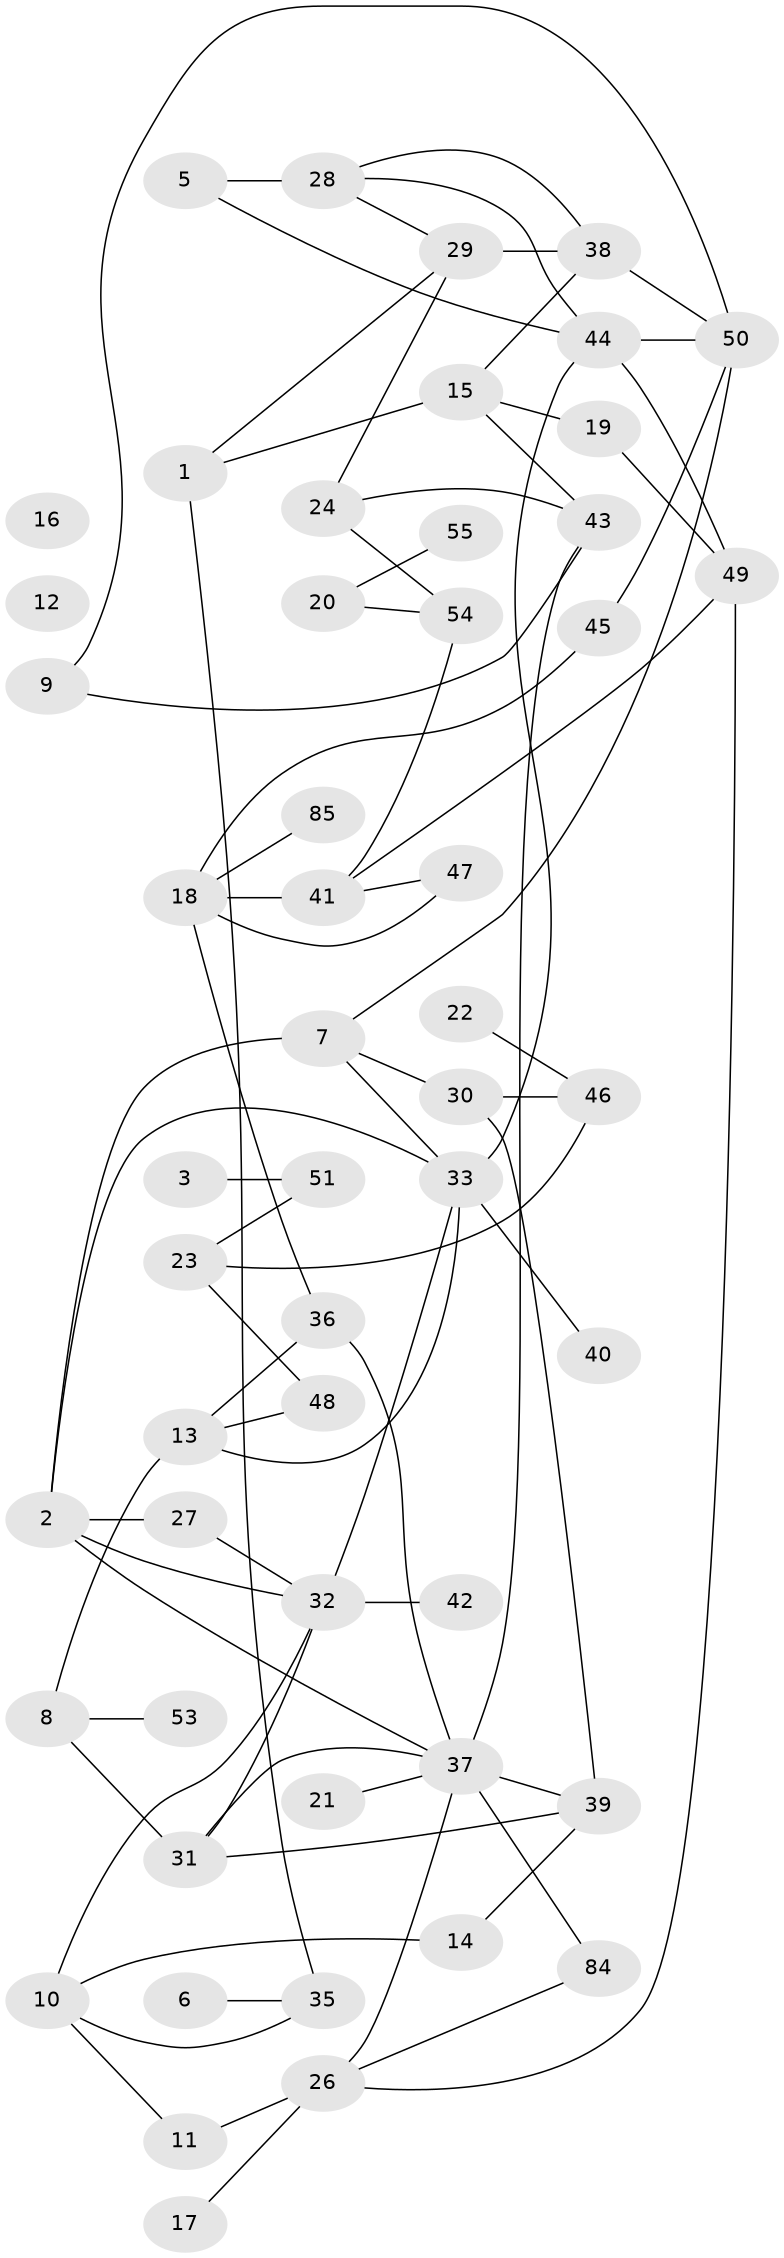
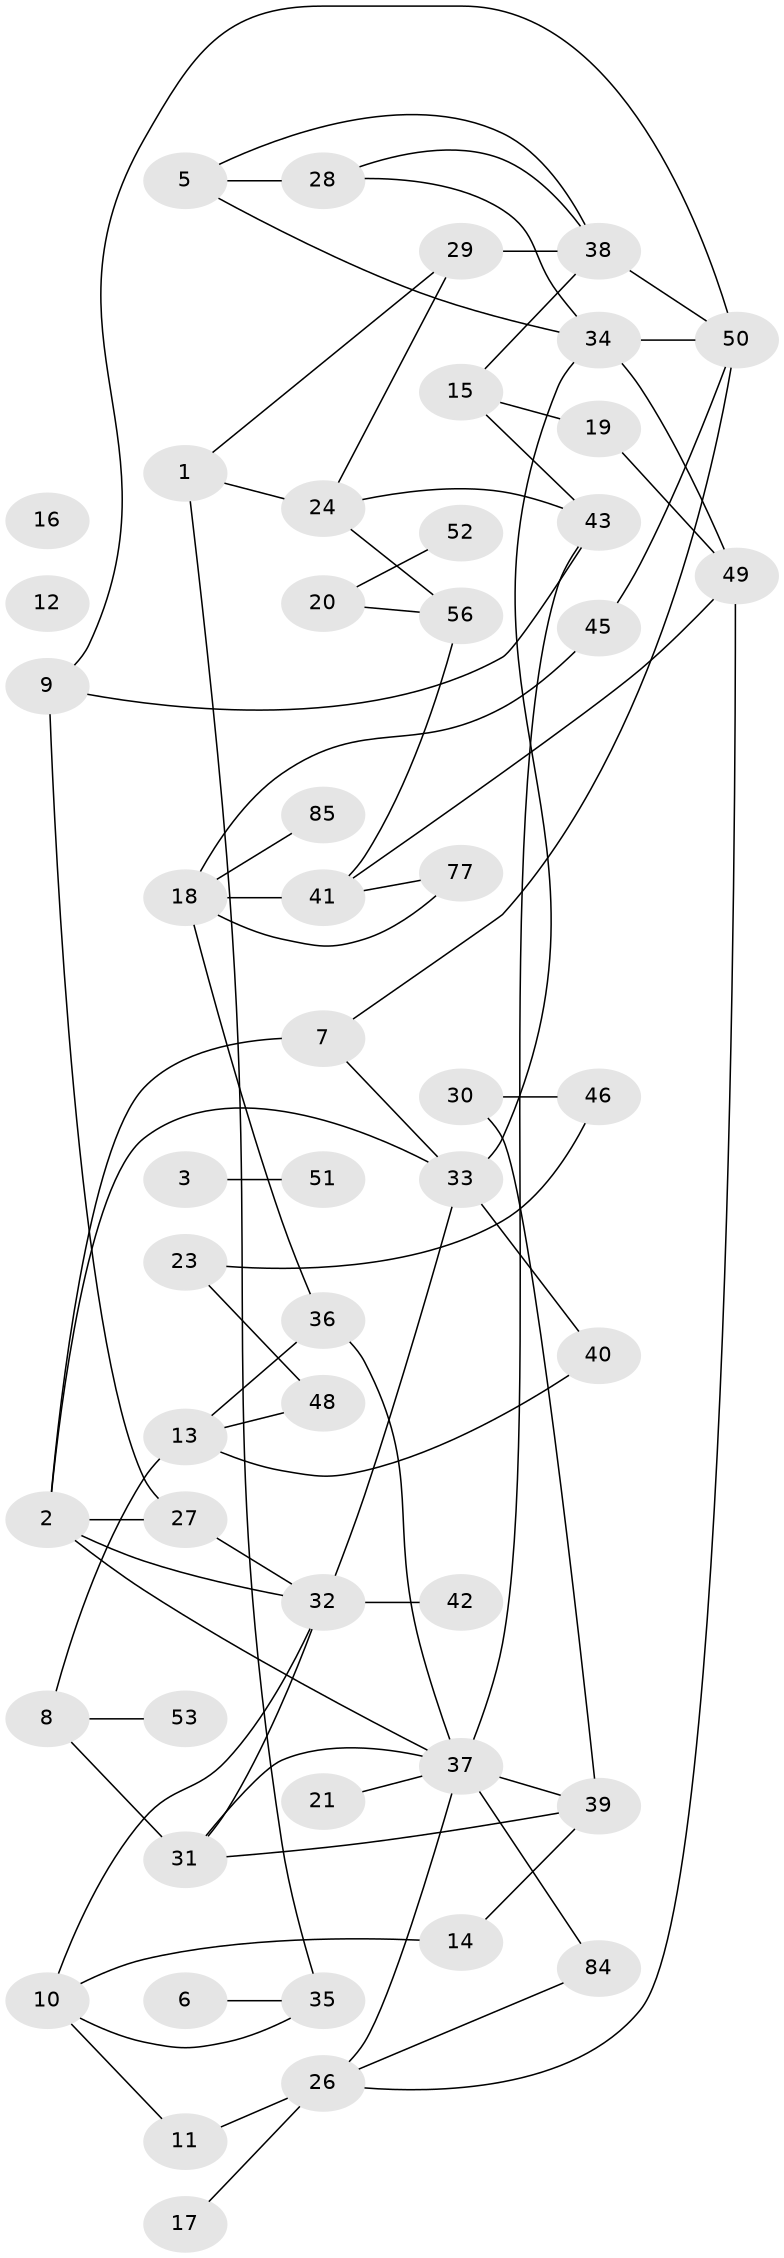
edge "5" -- "38": added
edge "28" -- "29": removed
node "44": label "44" -> "34"
edge "15" -- "1": now "24" -- "1"
node "55": label "55" -> "52"
node "54": label "54" -> "56"
node "47": label "47" -> "77"
node "22": removed
edge "7" -- "30": removed
edge "9" -- "27": added
edge "51" -- "23": removed
edge "33" -- "13": now "40" -- "13"
